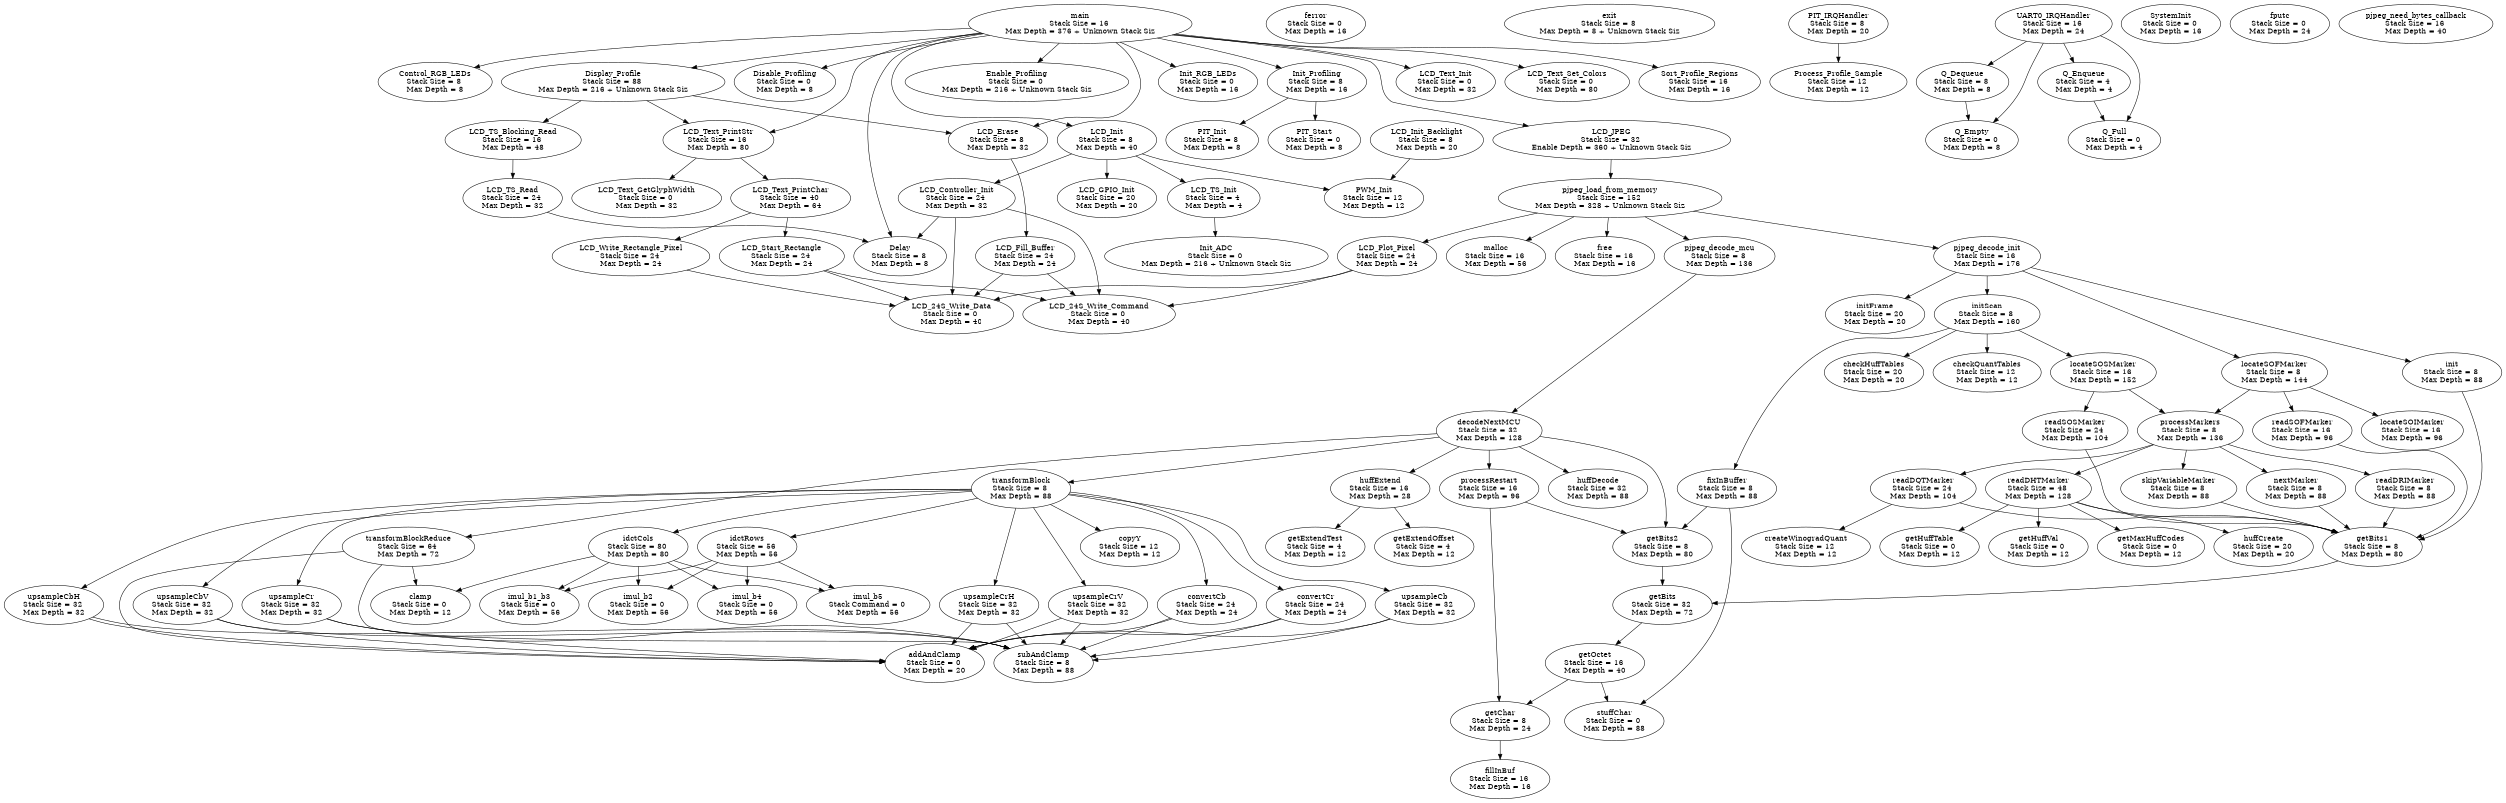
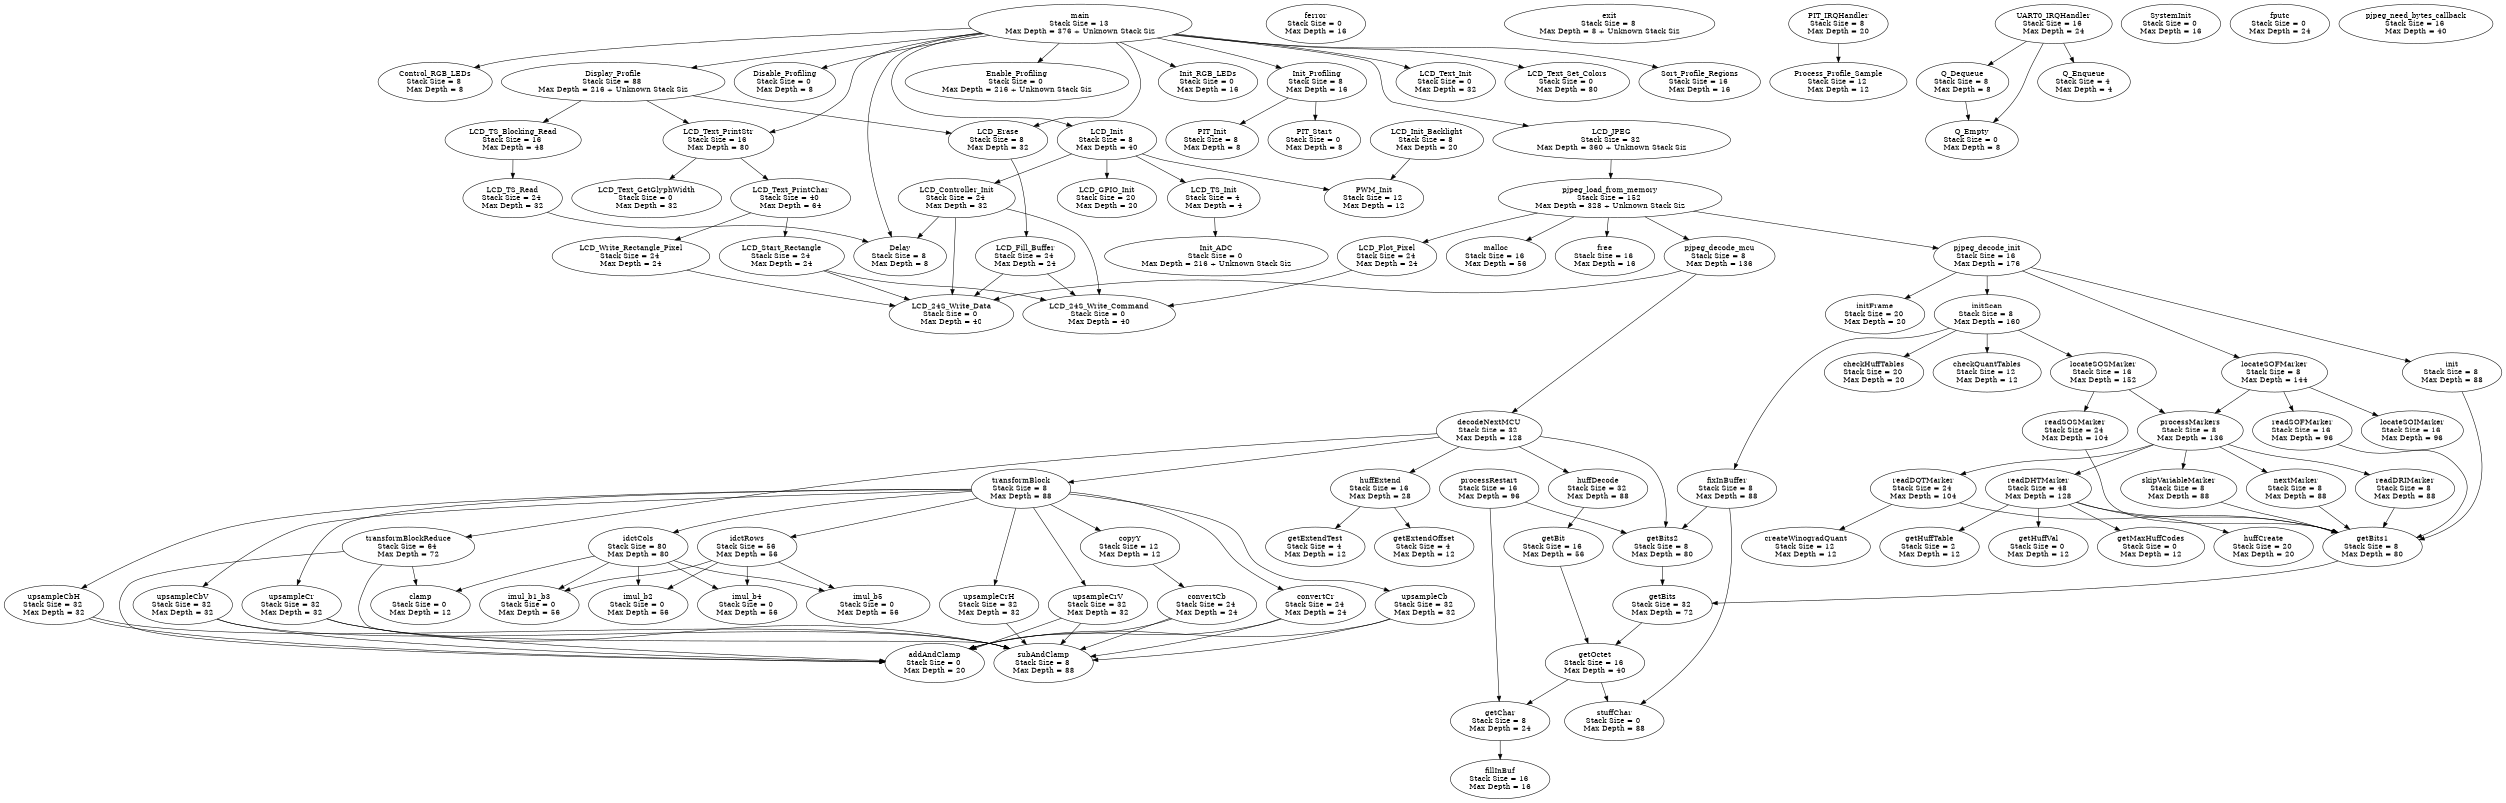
node "main Stack Size = 16 Max Depth = 376 + Unknown Stack Siz": label "main Stack Size = 16 Max Depth = 376 + Unknown Stack Siz" -> "main Stack Size = 13 Max Depth = 376 + Unknown Stack Siz"
node "LCD_JPEG Stack Size = 32 Enable Depth = 360 + Unknown Stack Siz": label "LCD_JPEG Stack Size = 32 Enable Depth = 360 + Unknown Stack Siz" -> "LCD_JPEG Stack Size = 32 Max Depth = 360 + Unknown Stack Siz"
node "Q_Full Stack Size = 0 Max Depth = 4": removed
edge "LCD_Plot_Pixel Stack Size = 24 Max Depth = 24" -> "LCD_24S_Write_Data Stack Size = 0 Max Depth = 40": now "pjpeg_decode_mcu Stack Size = 8 Max Depth = 136" -> "LCD_24S_Write_Data Stack Size = 0 Max Depth = 40"
edge "decodeNextMCU Stack Size = 32 Max Depth = 128" -> "processRestart Stack Size = 16 Max Depth = 96": removed
edge "transformBlock Stack Size = 8 Max Depth = 88" -> "convertCb Stack Size = 24 Max Depth = 24": now "copyY Stack Size = 12 Max Depth = 12" -> "convertCb Stack Size = 24 Max Depth = 24"
node "getBit Stack Size = 16 Max Depth = 56": added
node "getHuffTable Stack Size = 0 Max Depth = 12": label "getHuffTable Stack Size = 0 Max Depth = 12" -> "getHuffTable Stack Size = 2 Max Depth = 12"
node "imul_b5 Stack Command = 0 Max Depth = 56": label "imul_b5 Stack Command = 0 Max Depth = 56" -> "imul_b5 Stack Size = 0 Max Depth = 56"
edge "upsampleCrH Stack Size = 32 Max Depth = 32" -> "addAndClamp Stack Size = 0 Max Depth = 20": removed
